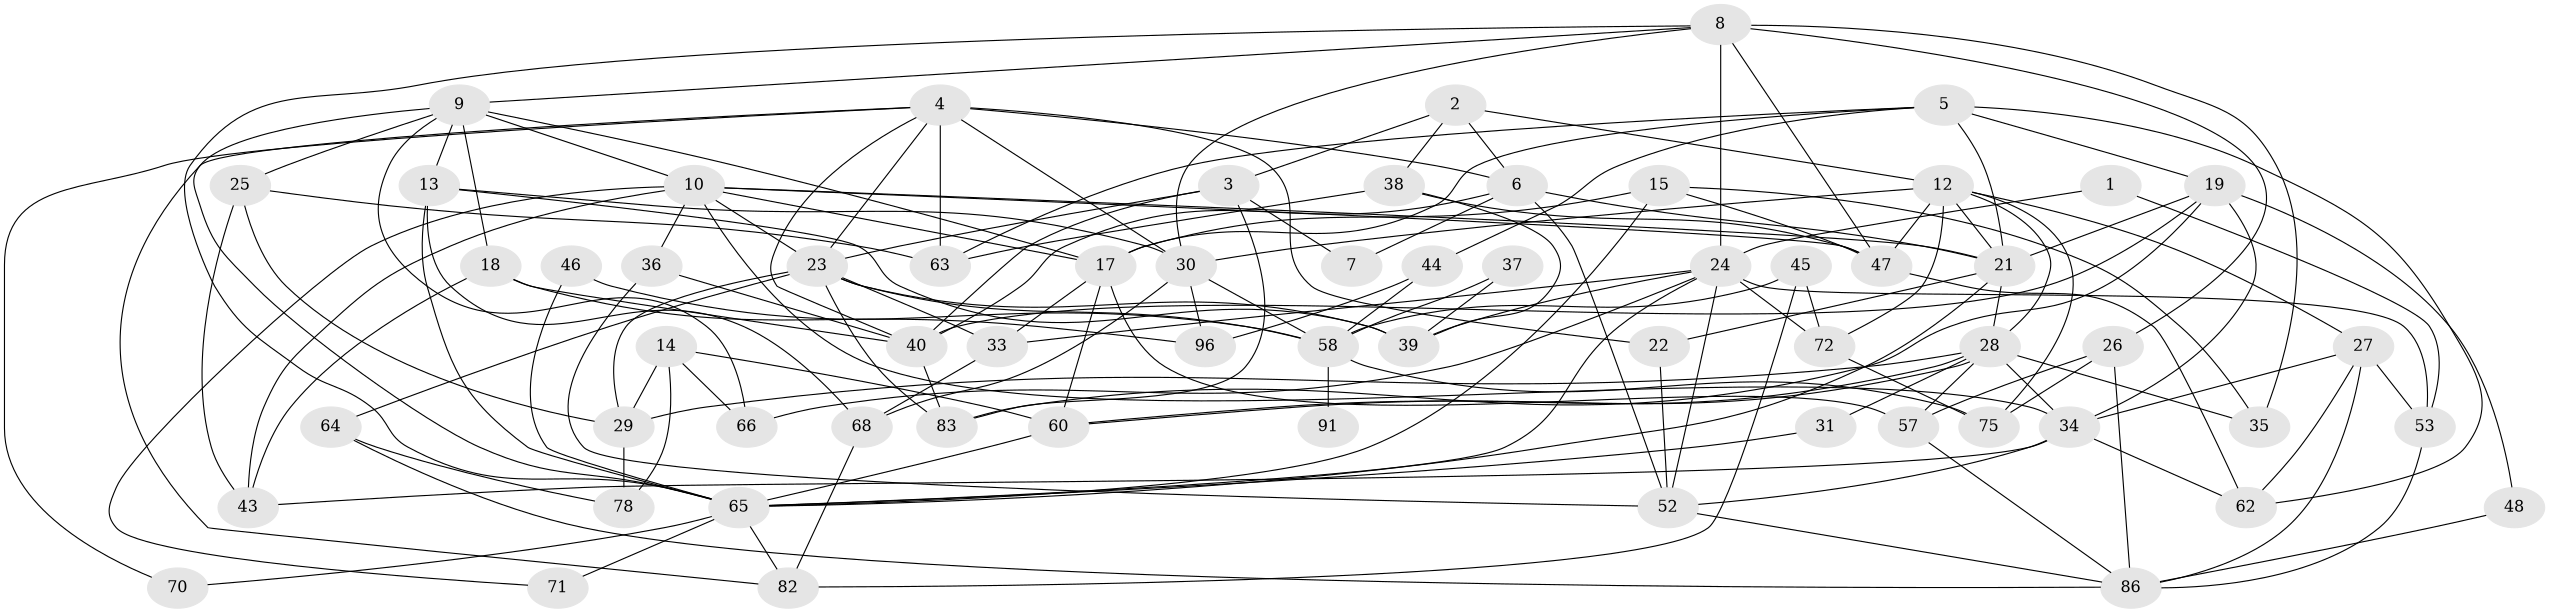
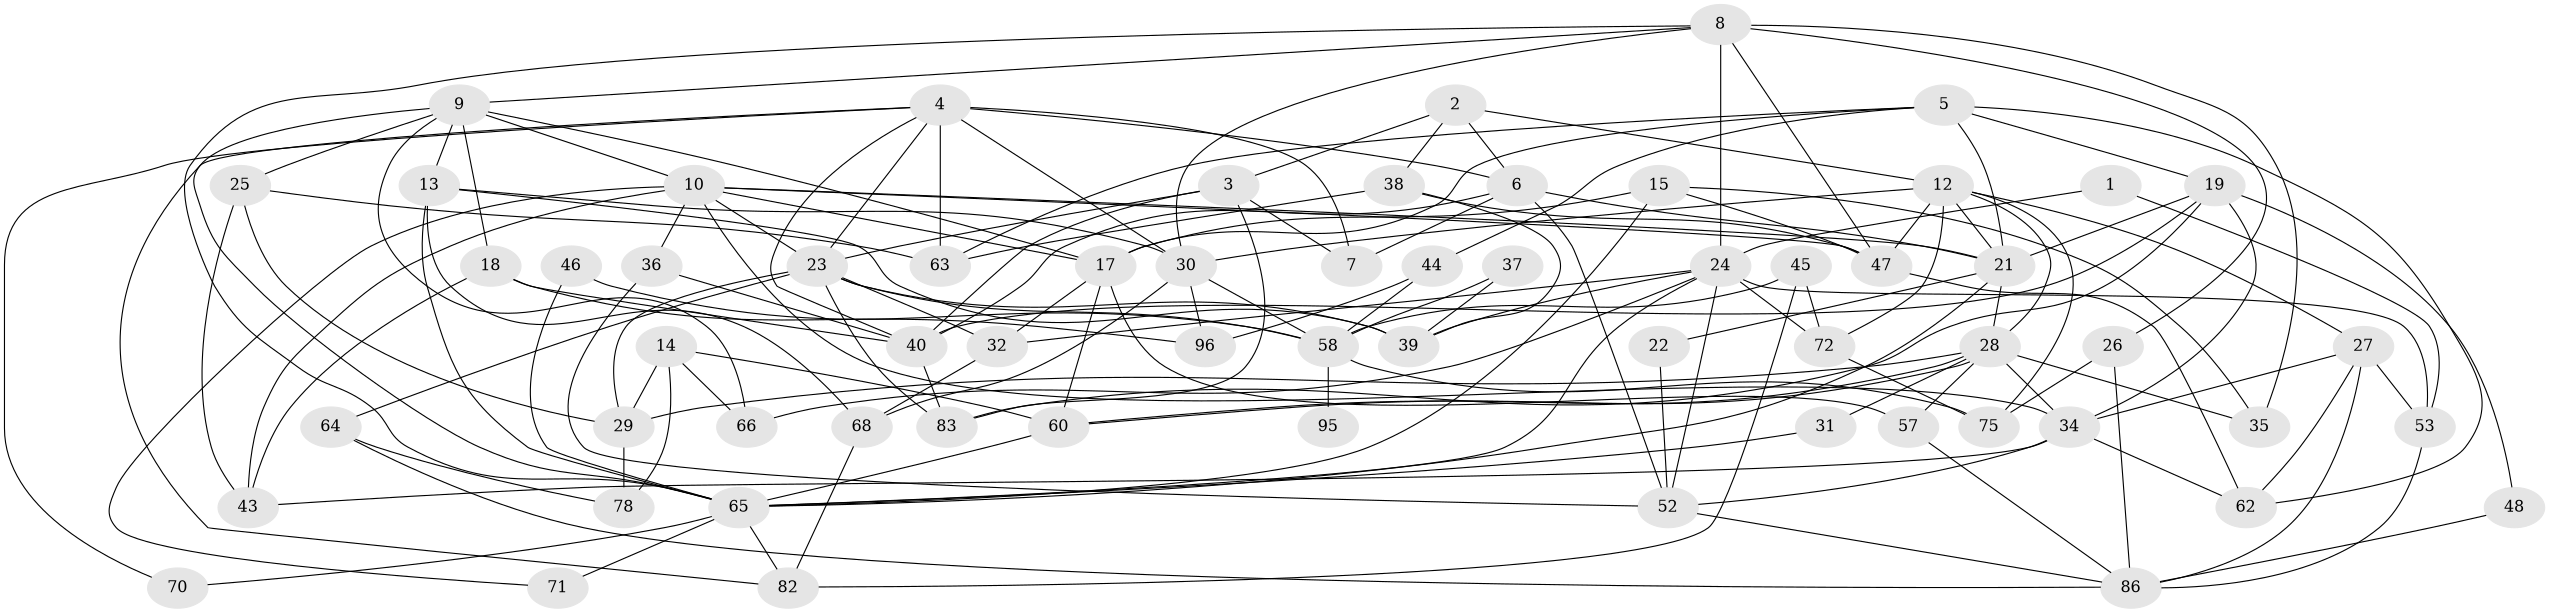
edge "4" -- "22": now "4" -- "7"
node "33": label "33" -> "32"
edge "26" -- "57": removed
node "91": label "91" -> "95"
